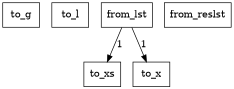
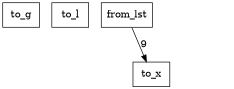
node "from_reslst": removed
edge "from_lst" -> "to_x": label "1" -> "9"
node "to_xs": removed
